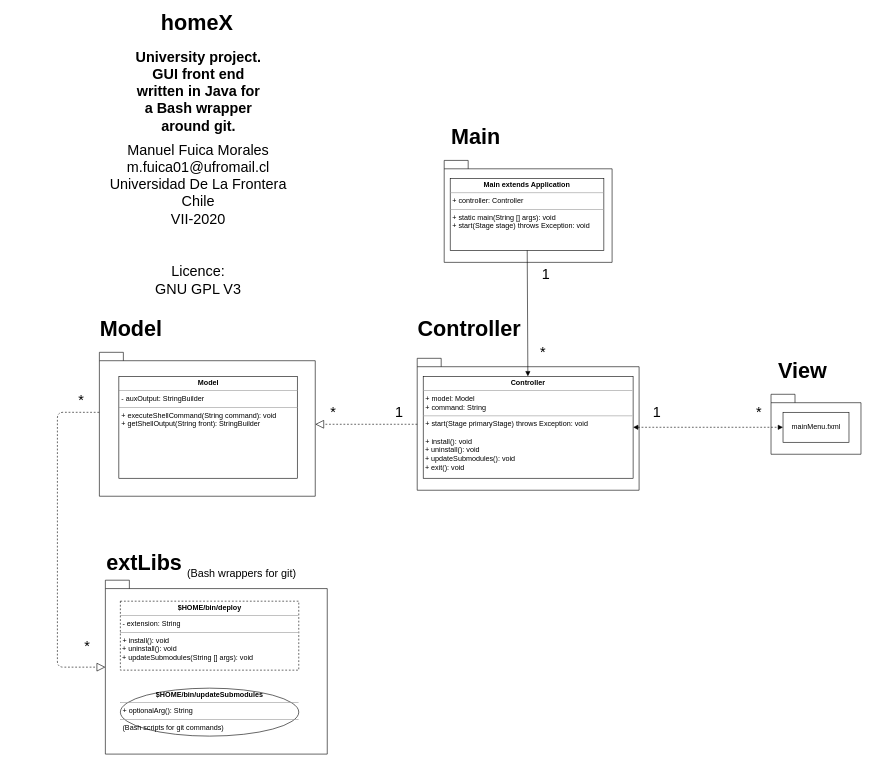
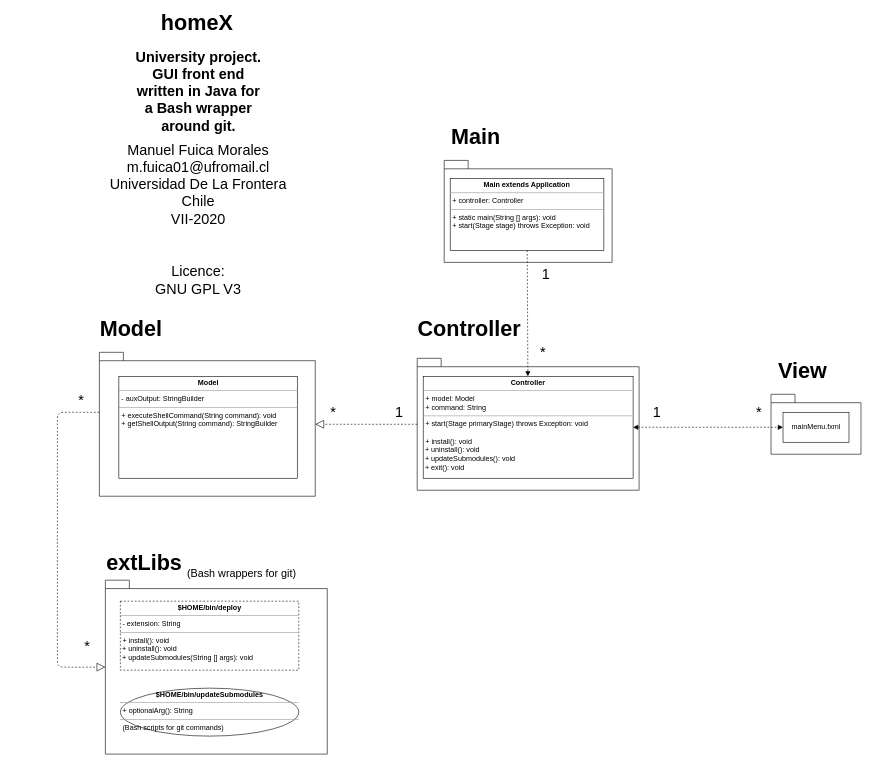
edge "Main extends Application + controller: Controller + static main(String [] args): void + start(Stage stage) throws Exception: void" -> "Controller + model: Model + command: String + start(Stage primaryStage) throws Exception: void + install(): void + uninstall(): void + updateSubmodules(): void + exit(): void": style solid -> dashed
node "Model - auxOutput: StringBuilder + executeShellCommand(String command): void + getShellOutput(String front): StringBuilder": label "Model - auxOutput: StringBuilder + executeShellCommand(String command): void + getShellOutput(String front): StringBuilder" -> "Model - auxOutput: StringBuilder + executeShellCommand(String command): void + getShellOutput(String command): StringBuilder"
